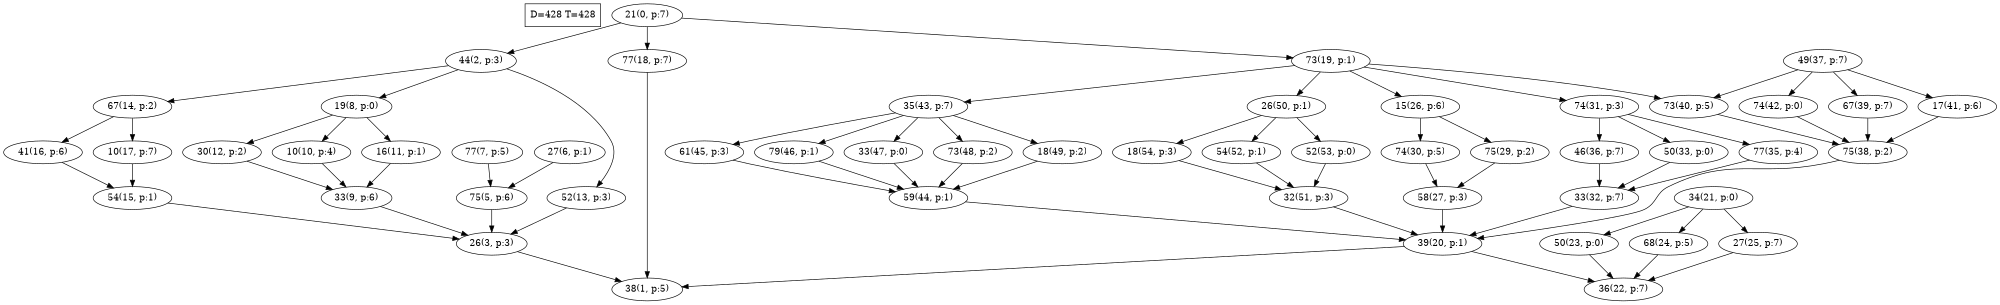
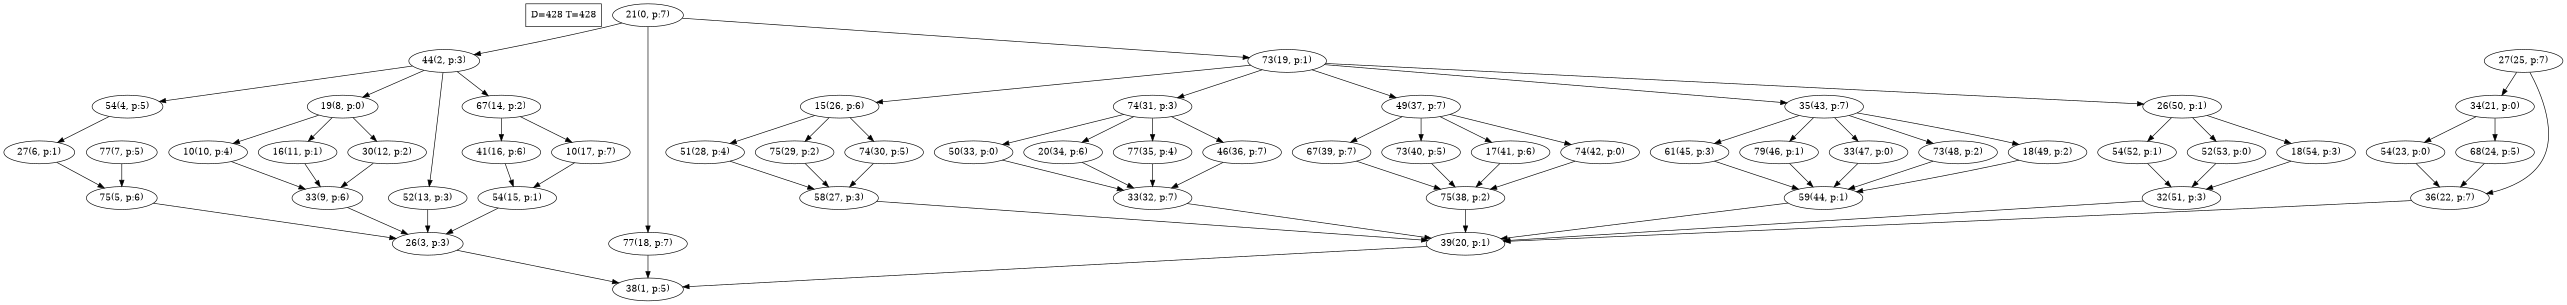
edge "73(19, p:1)" -> "73(40, p:5)": now "73(19, p:1)" -> "49(37, p:7)"
node "54(4, p:5)": added
node "51(28, p:4)": added
node "20(34, p:6)": added
edge "34(21, p:0)" -> "27(25, p:7)": reversed
node "50(23, p:0)": label "50(23, p:0)" -> "54(23, p:0)"
edge "39(20, p:1)" -> "36(22, p:7)": reversed
